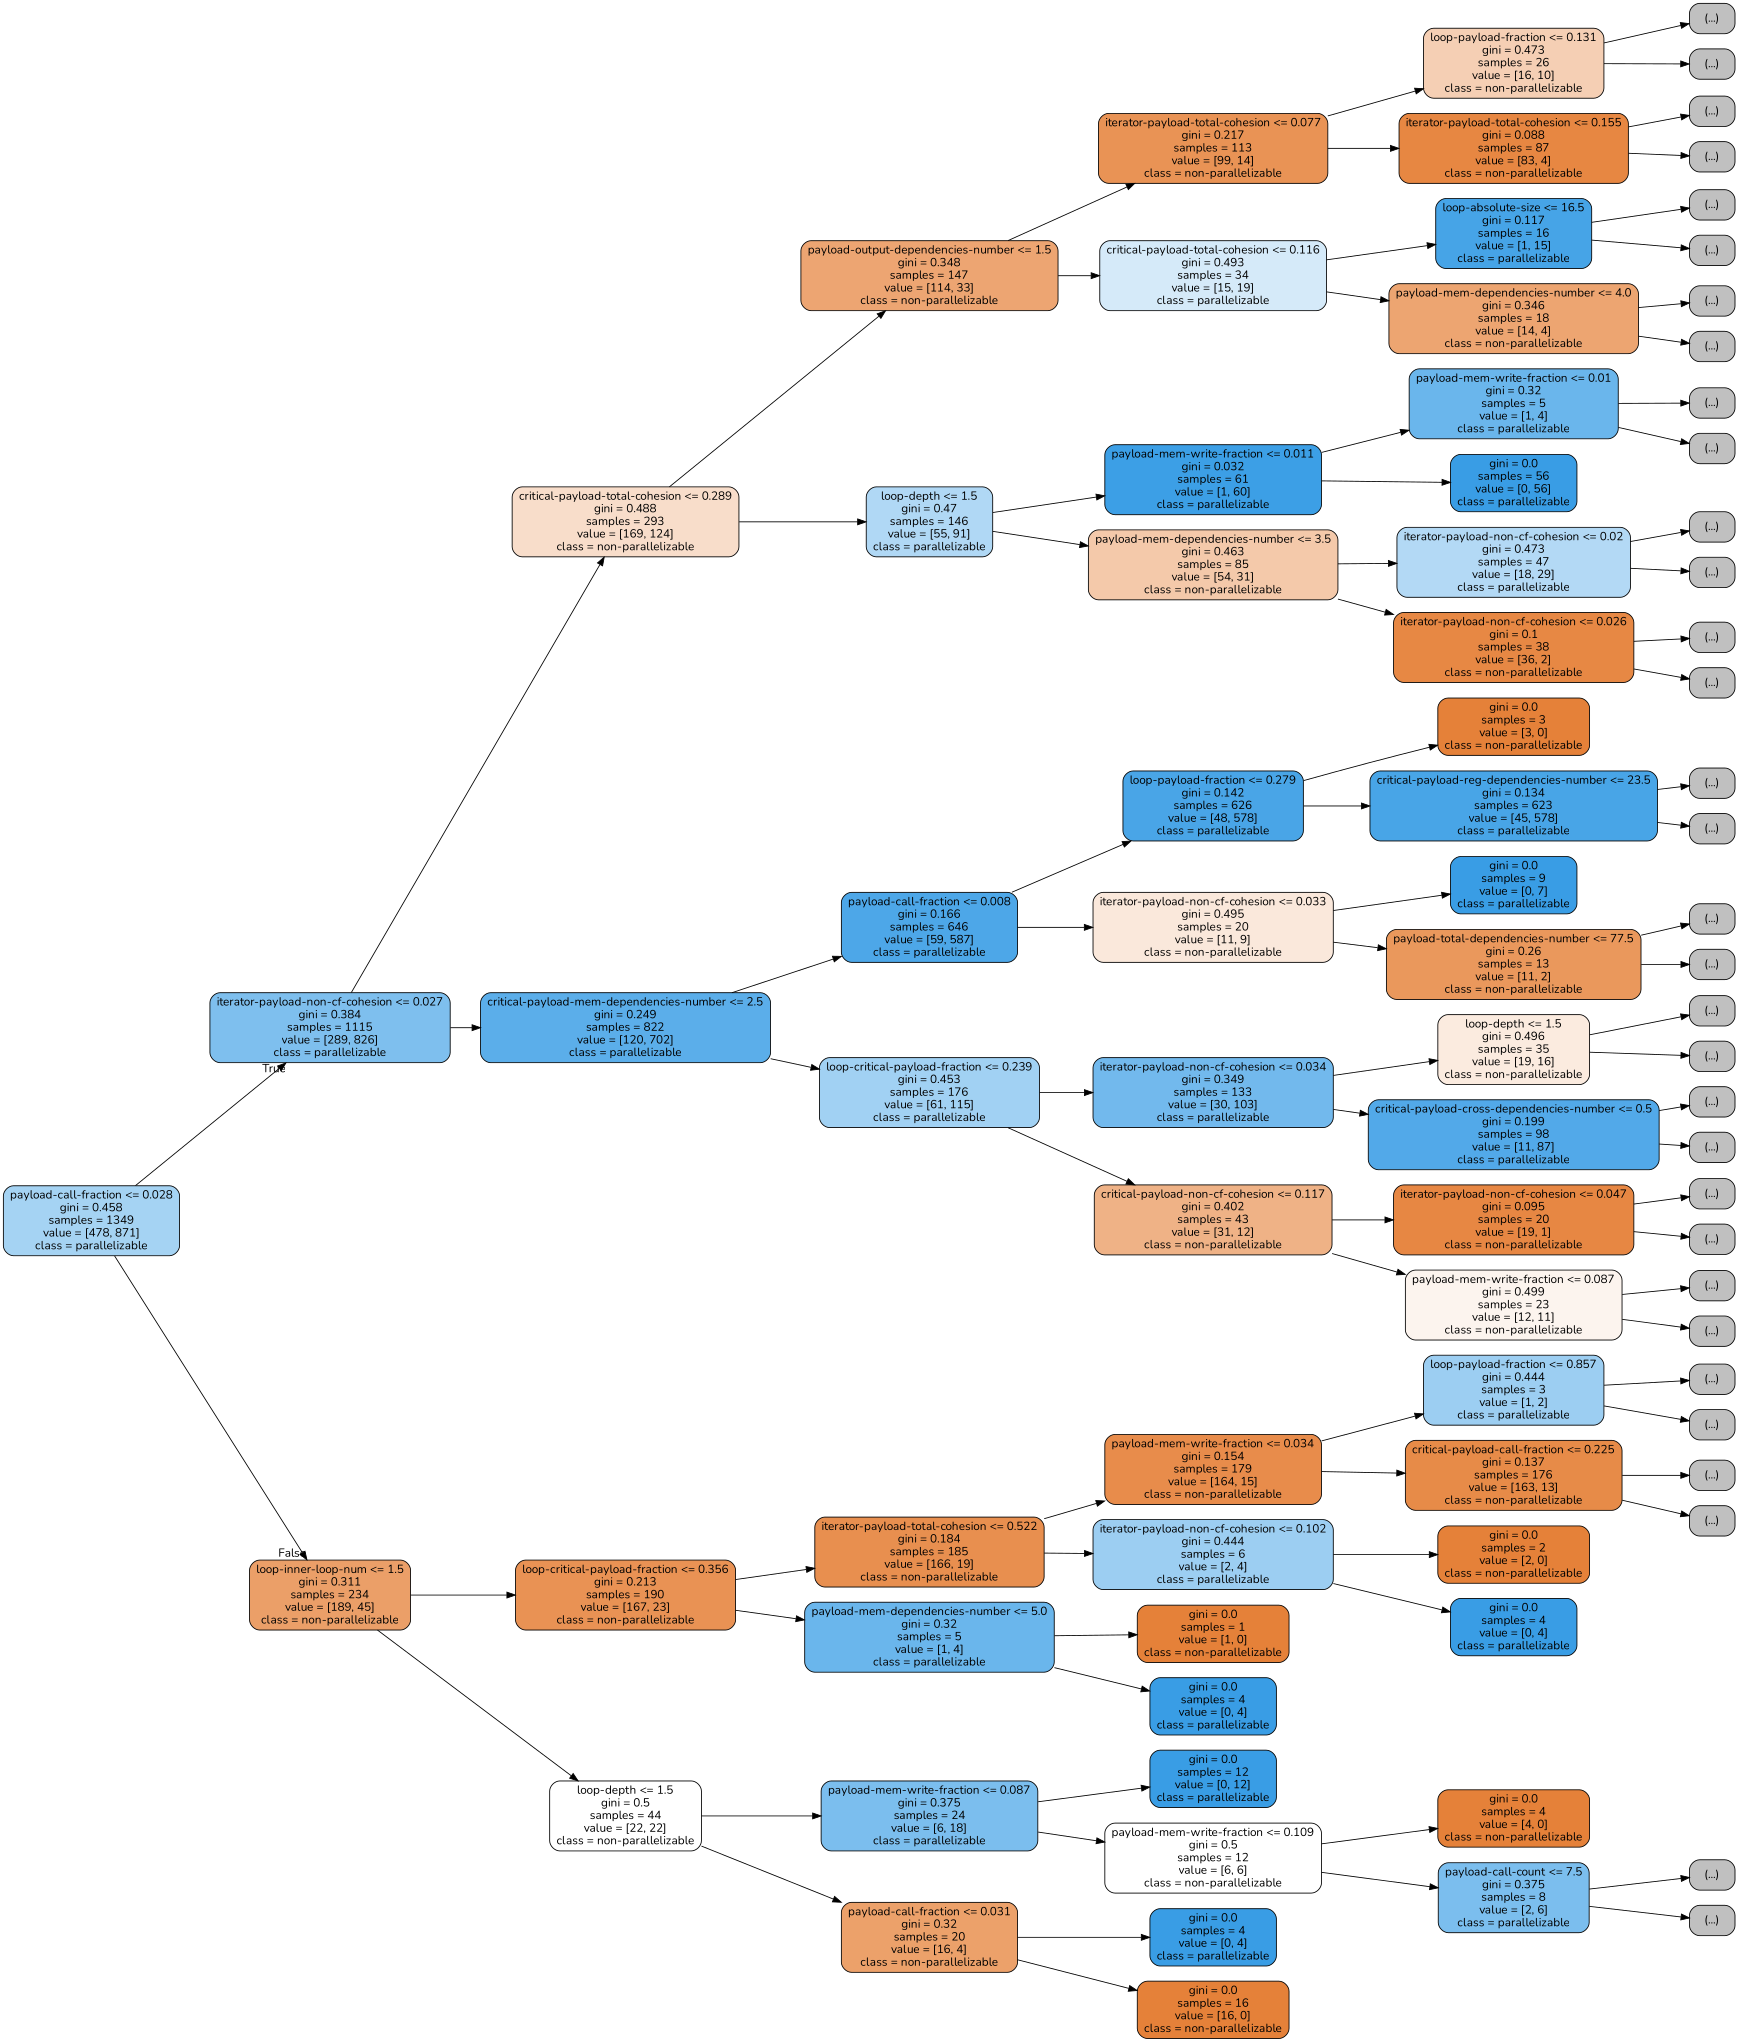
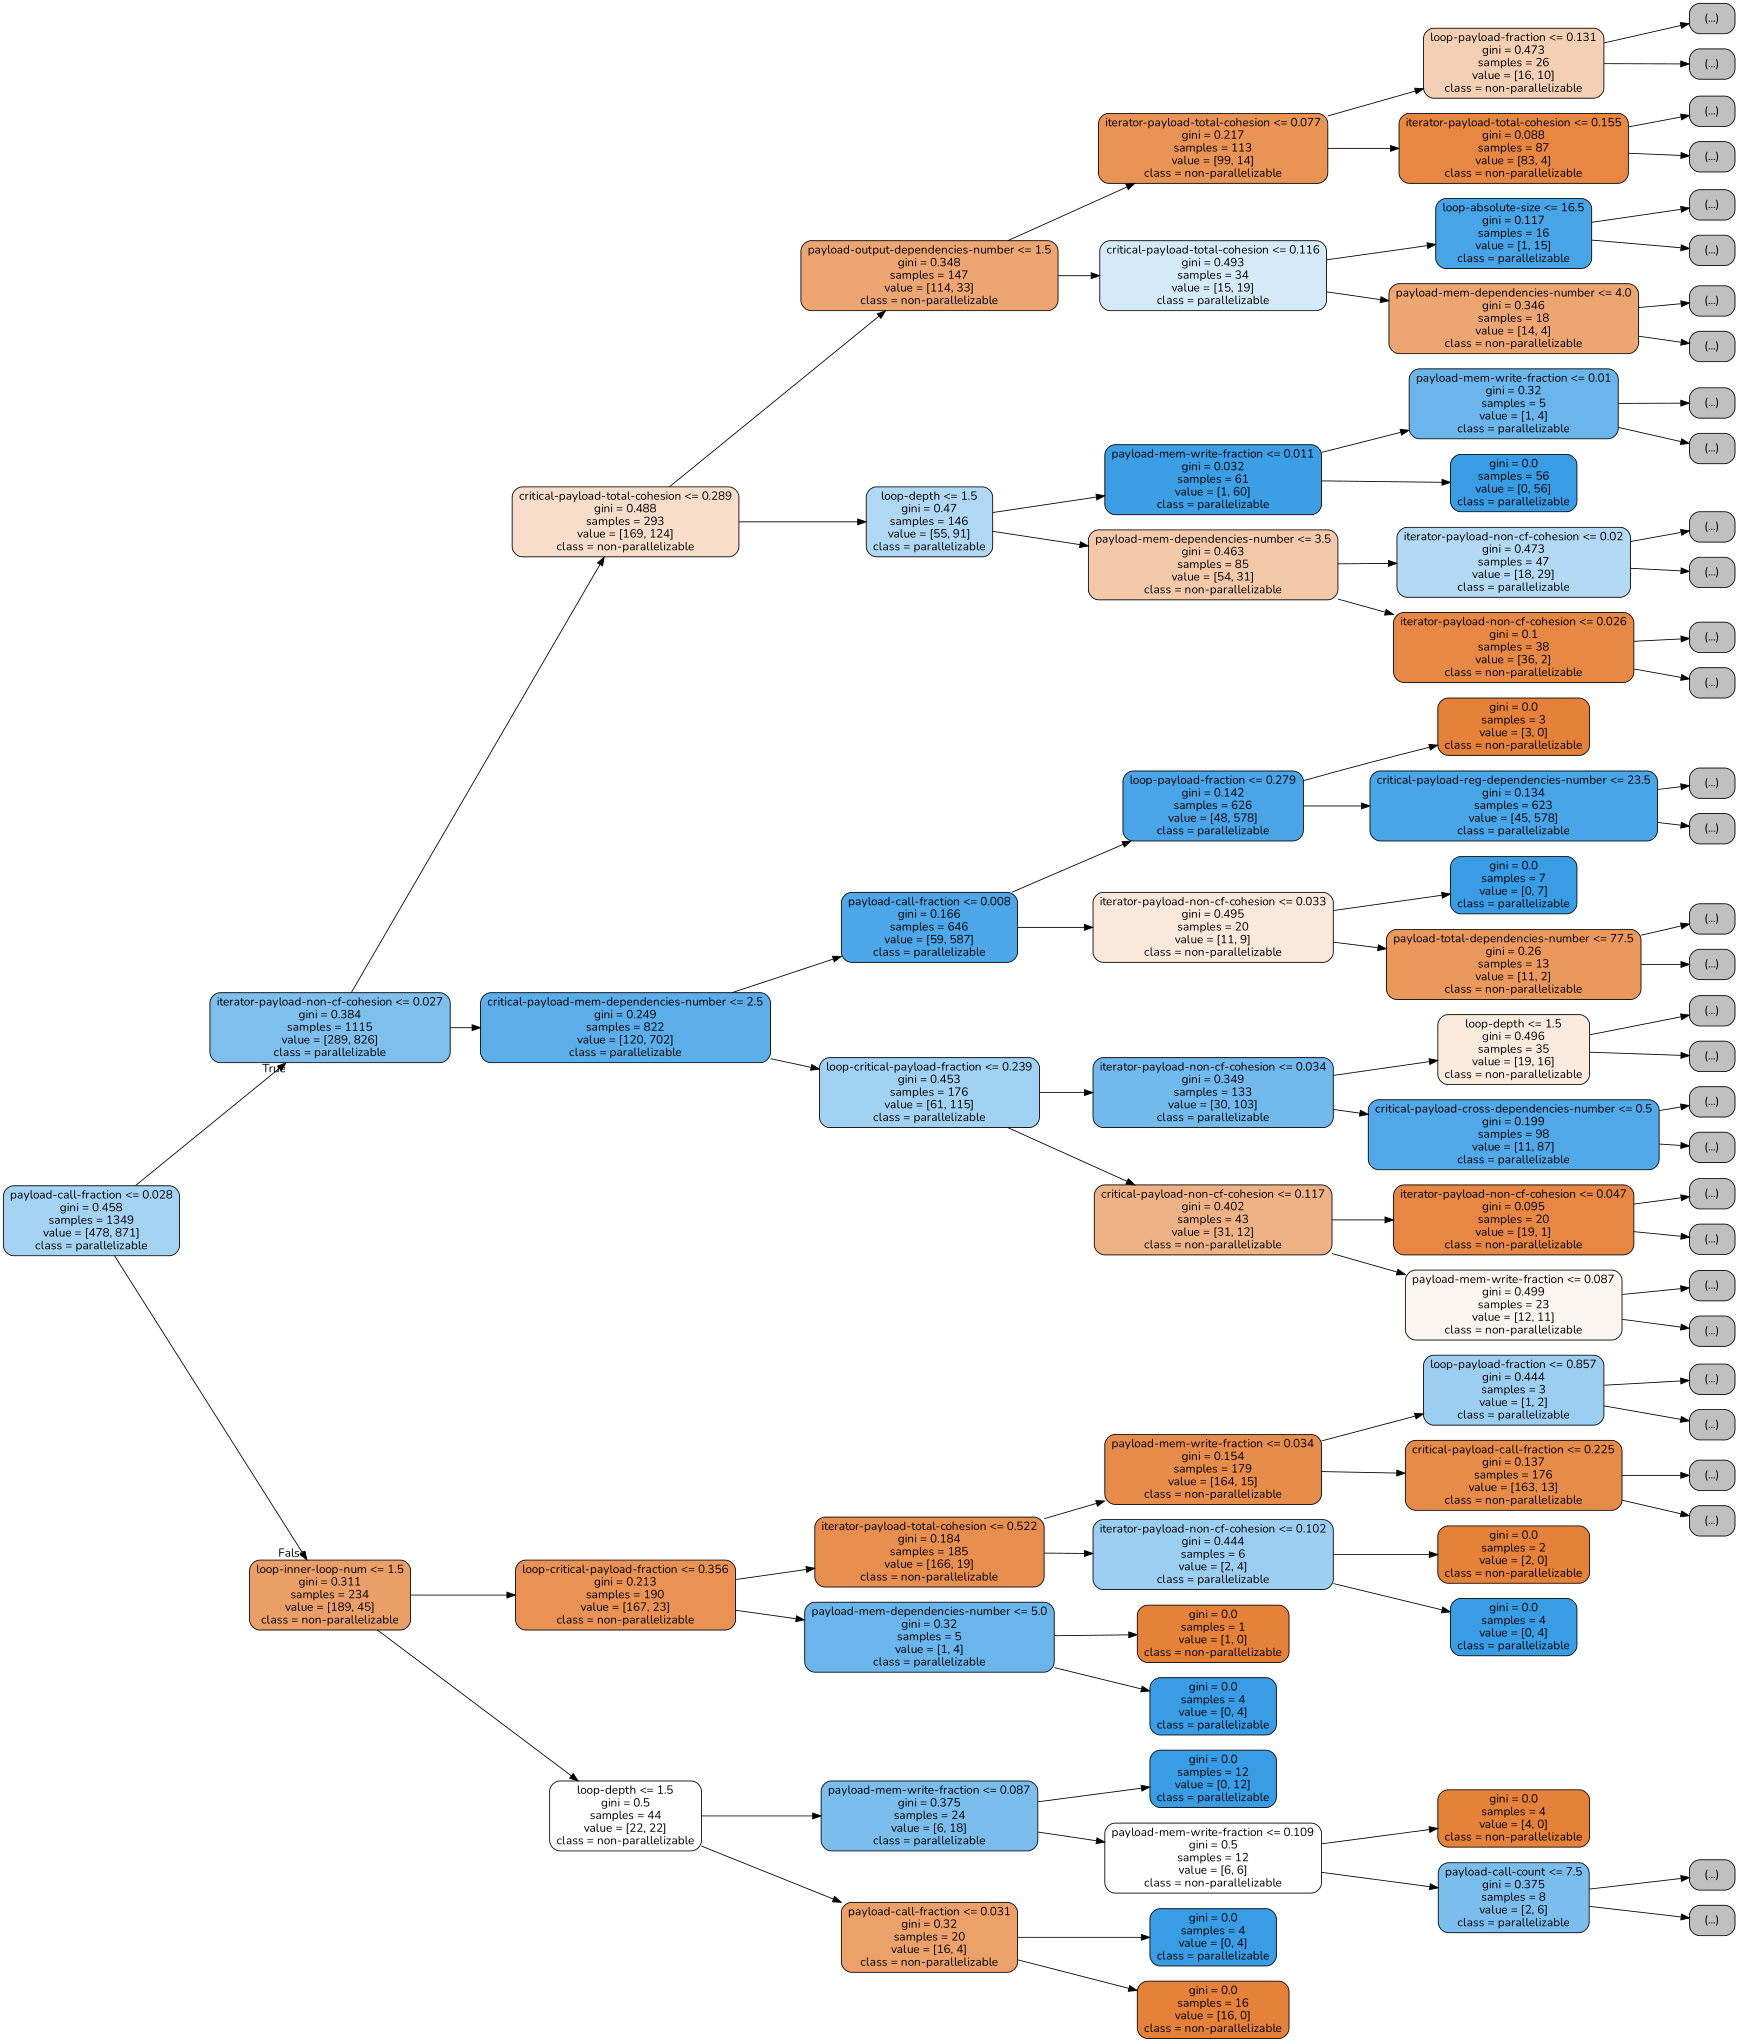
node "gini = 0.0 samples = 9 value = [0, 7] class = parallelizable": label "gini = 0.0 samples = 9 value = [0, 7] class = parallelizable" -> "gini = 0.0 samples = 7 value = [0, 7] class = parallelizable"
